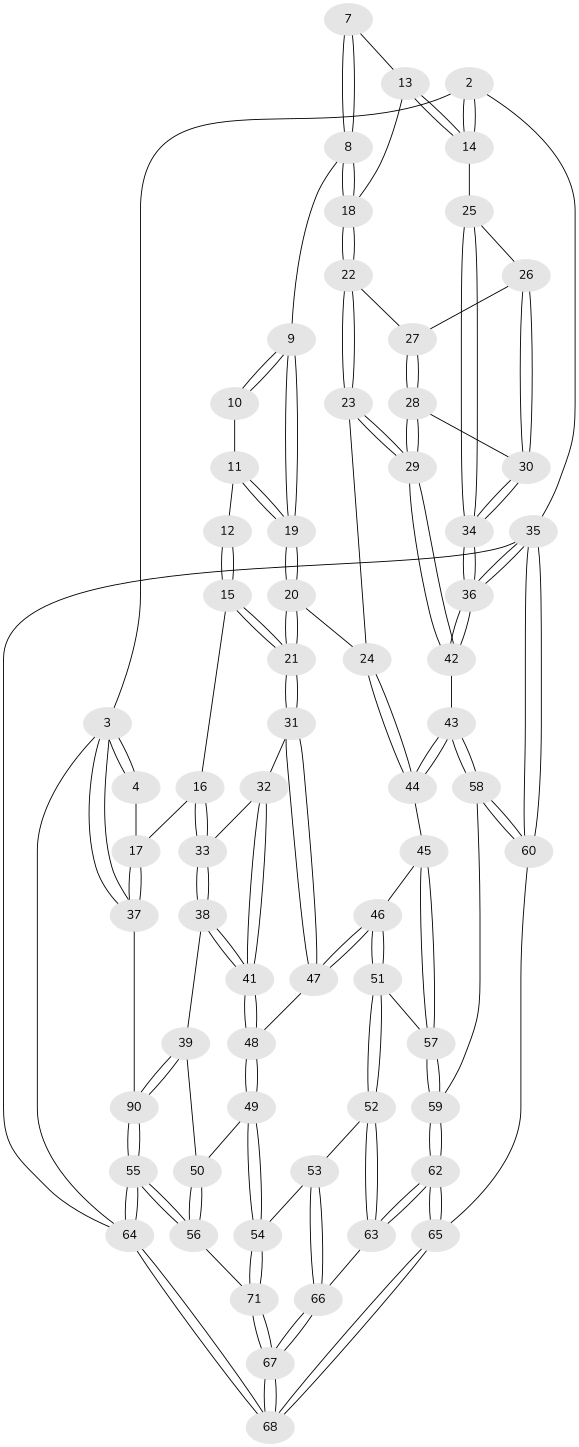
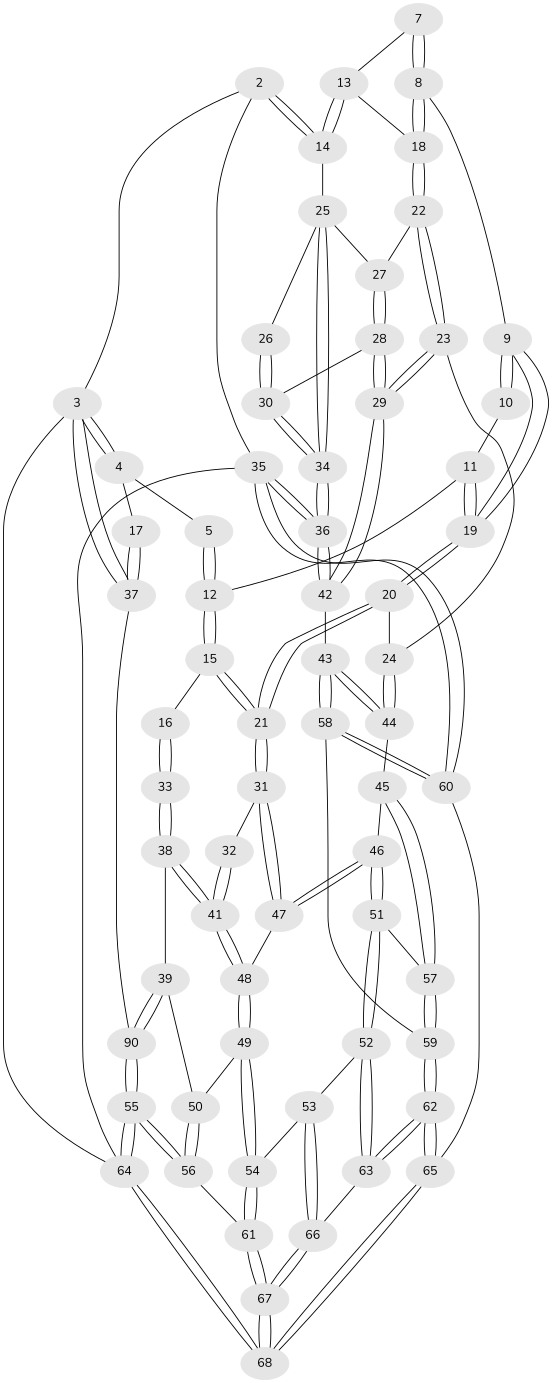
edge "26" -- "27": now "25" -- "27"
node "5": added
edge "16" -- "17": removed
edge "32" -- "33": removed
node "71": label "71" -> "61"
